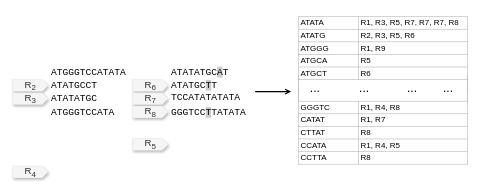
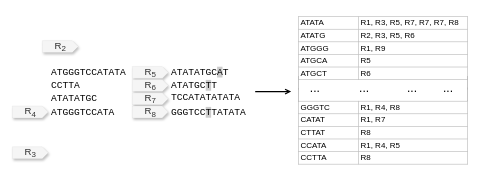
node "ATATGCCT": label "ATATGCCT" -> "CCTTA"
node "R2": moved (30, 86) -> (60, 47)
node "R3": moved (30, 99) -> (30, 153)
node "R5": moved (150, 144) -> (150, 72)
node "R4": moved (30, 172) -> (30, 112)
